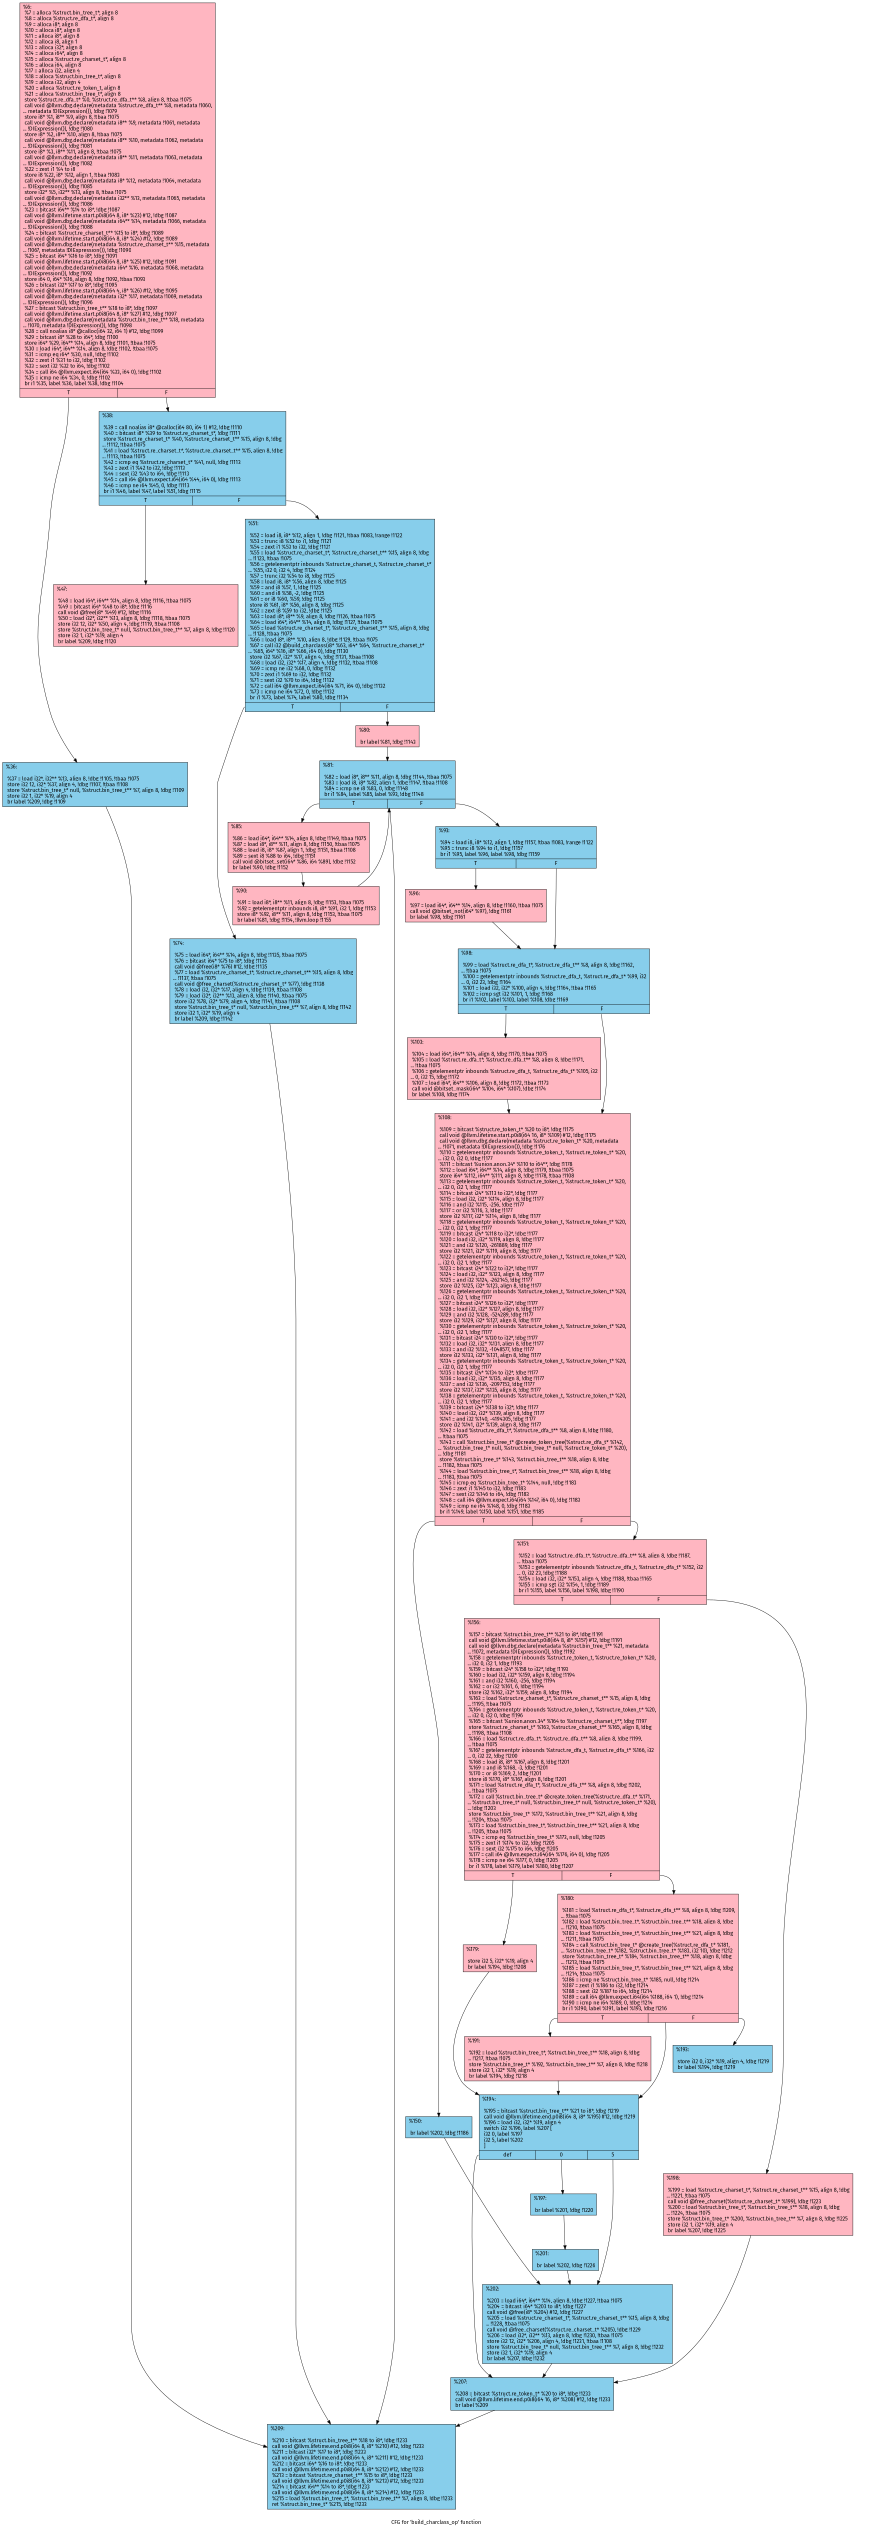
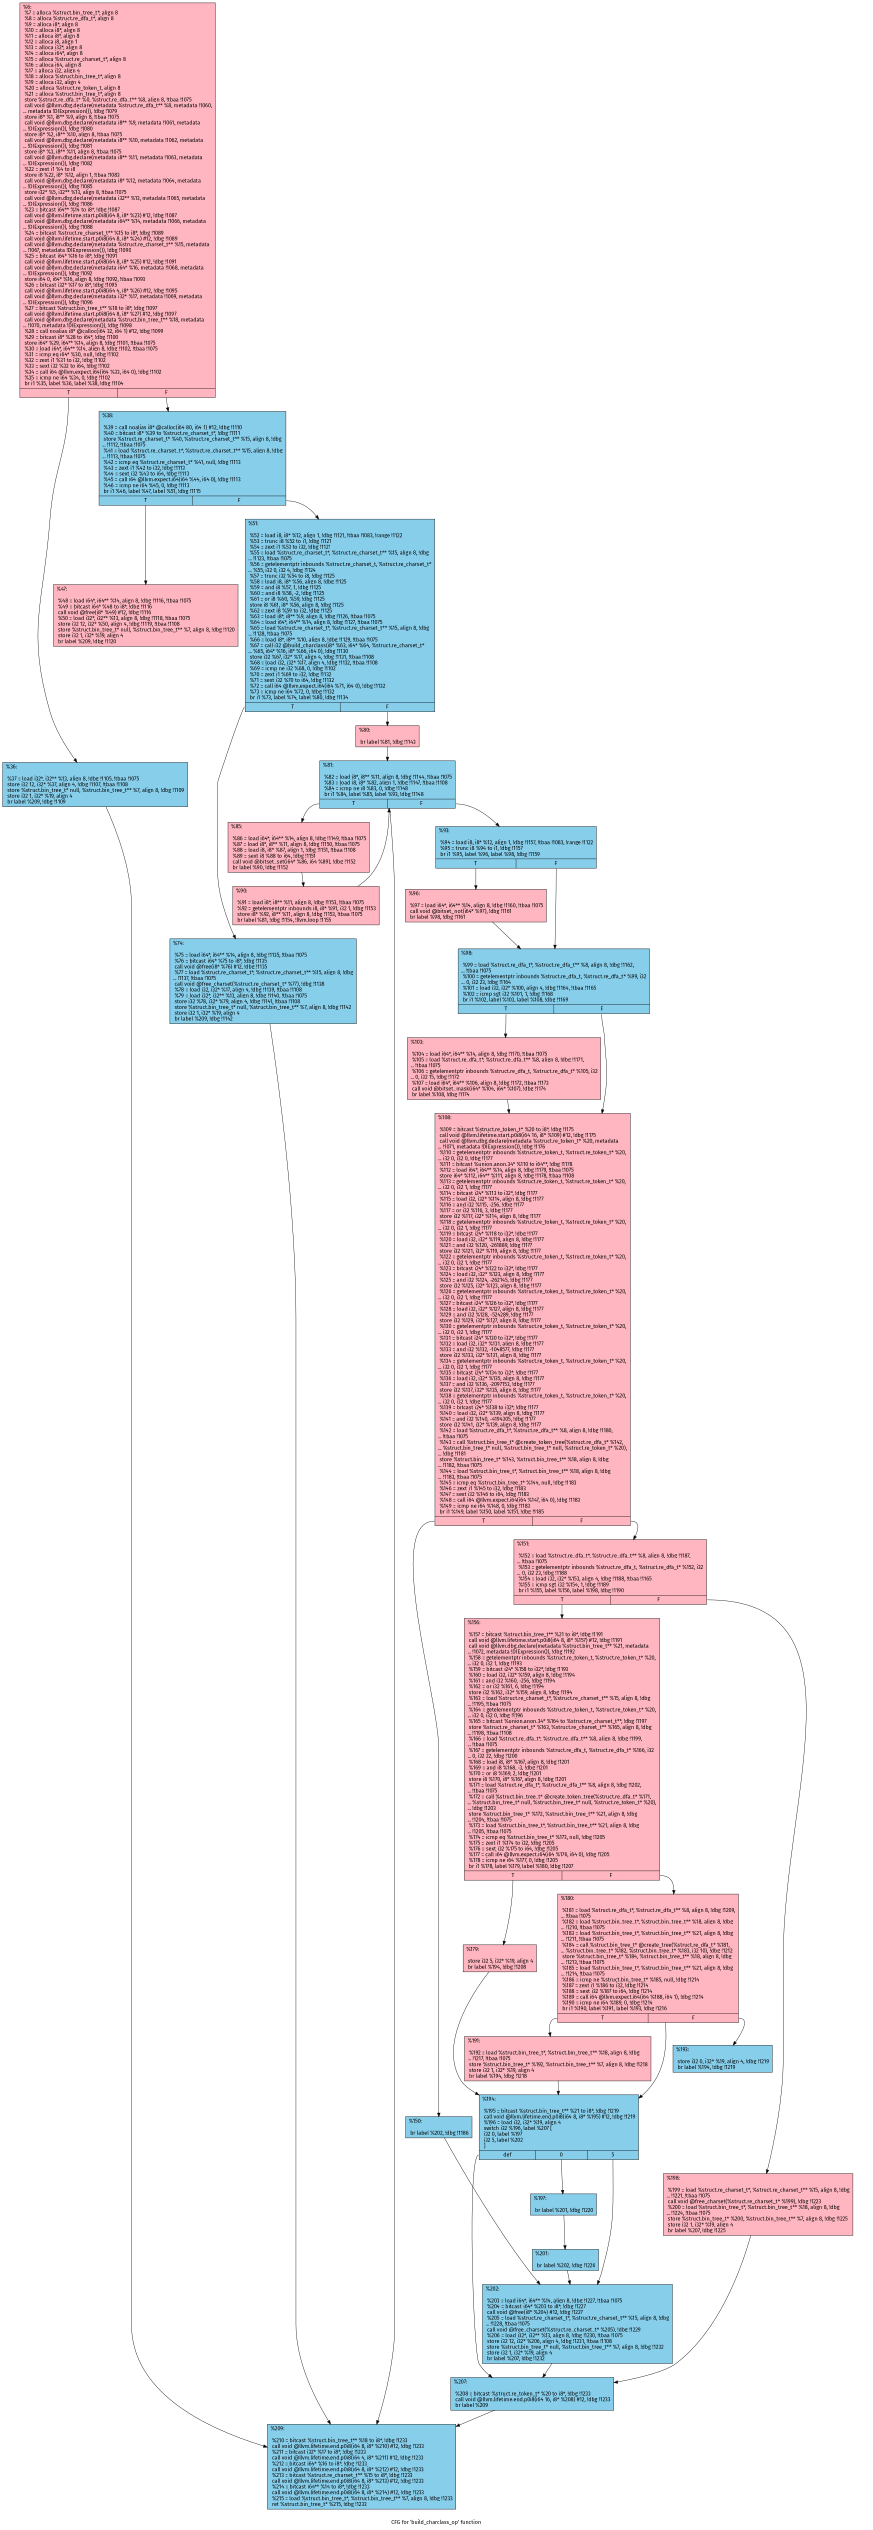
node "%51:": text "%69 = icmp ne i32 %68, 0, !dbg !1132" -> "%69 = icmp ne i32 %68, 0, !dbg !1102"
edge "%151:" -> "%156:": added
